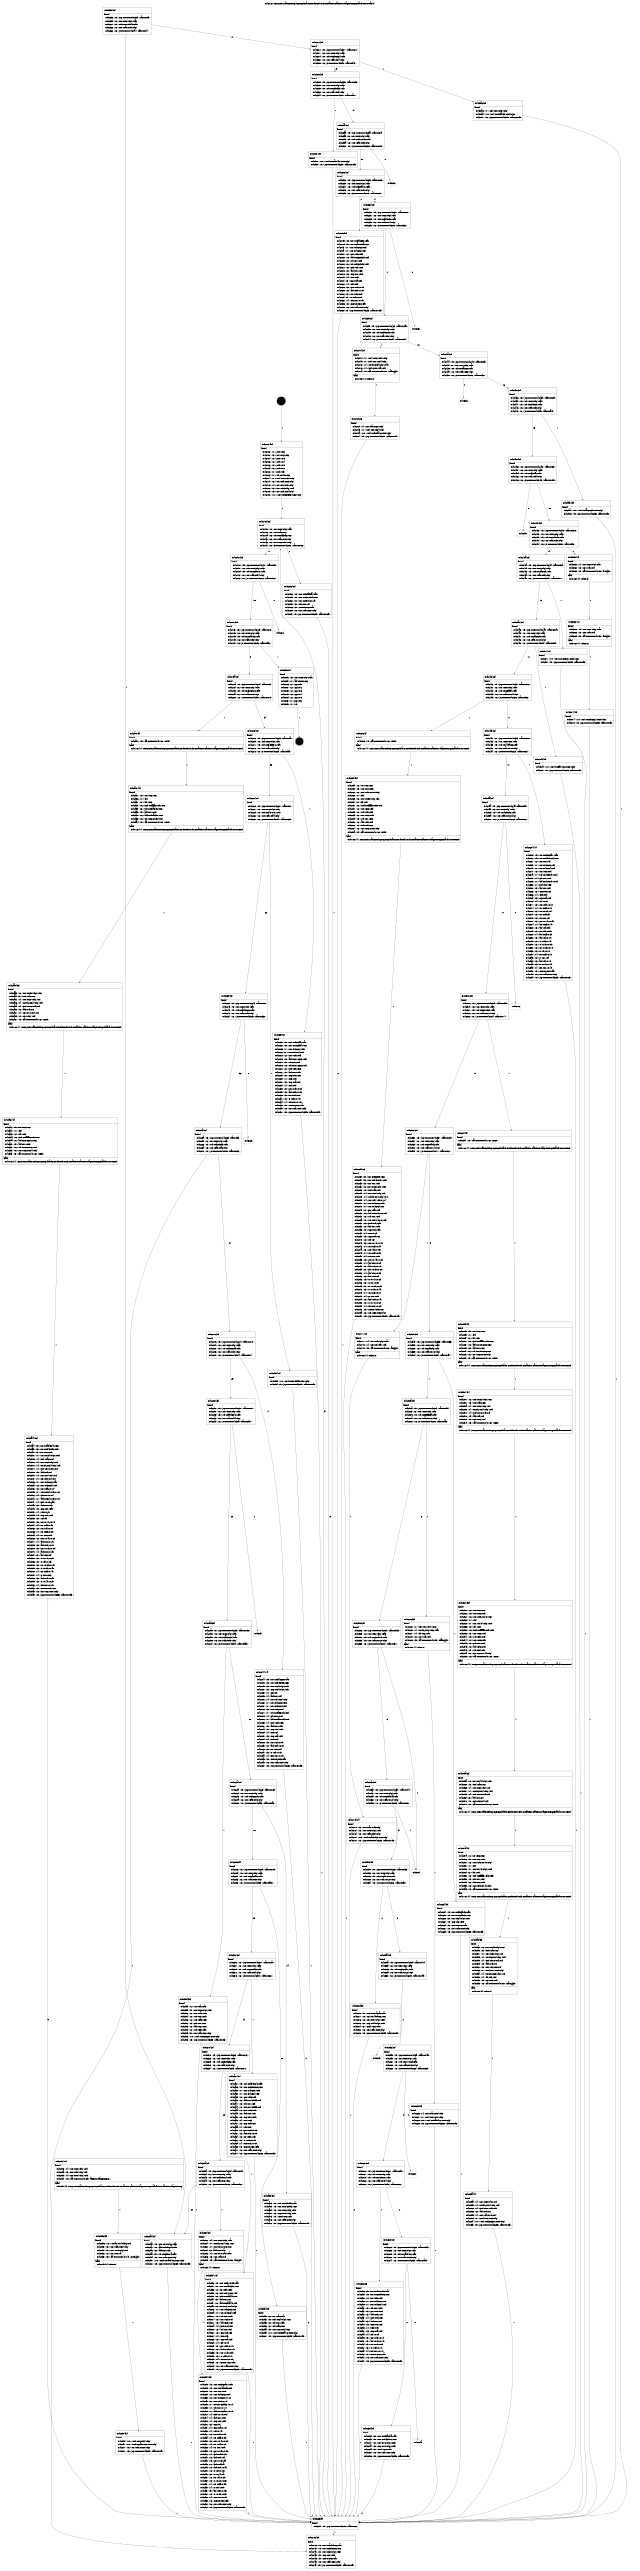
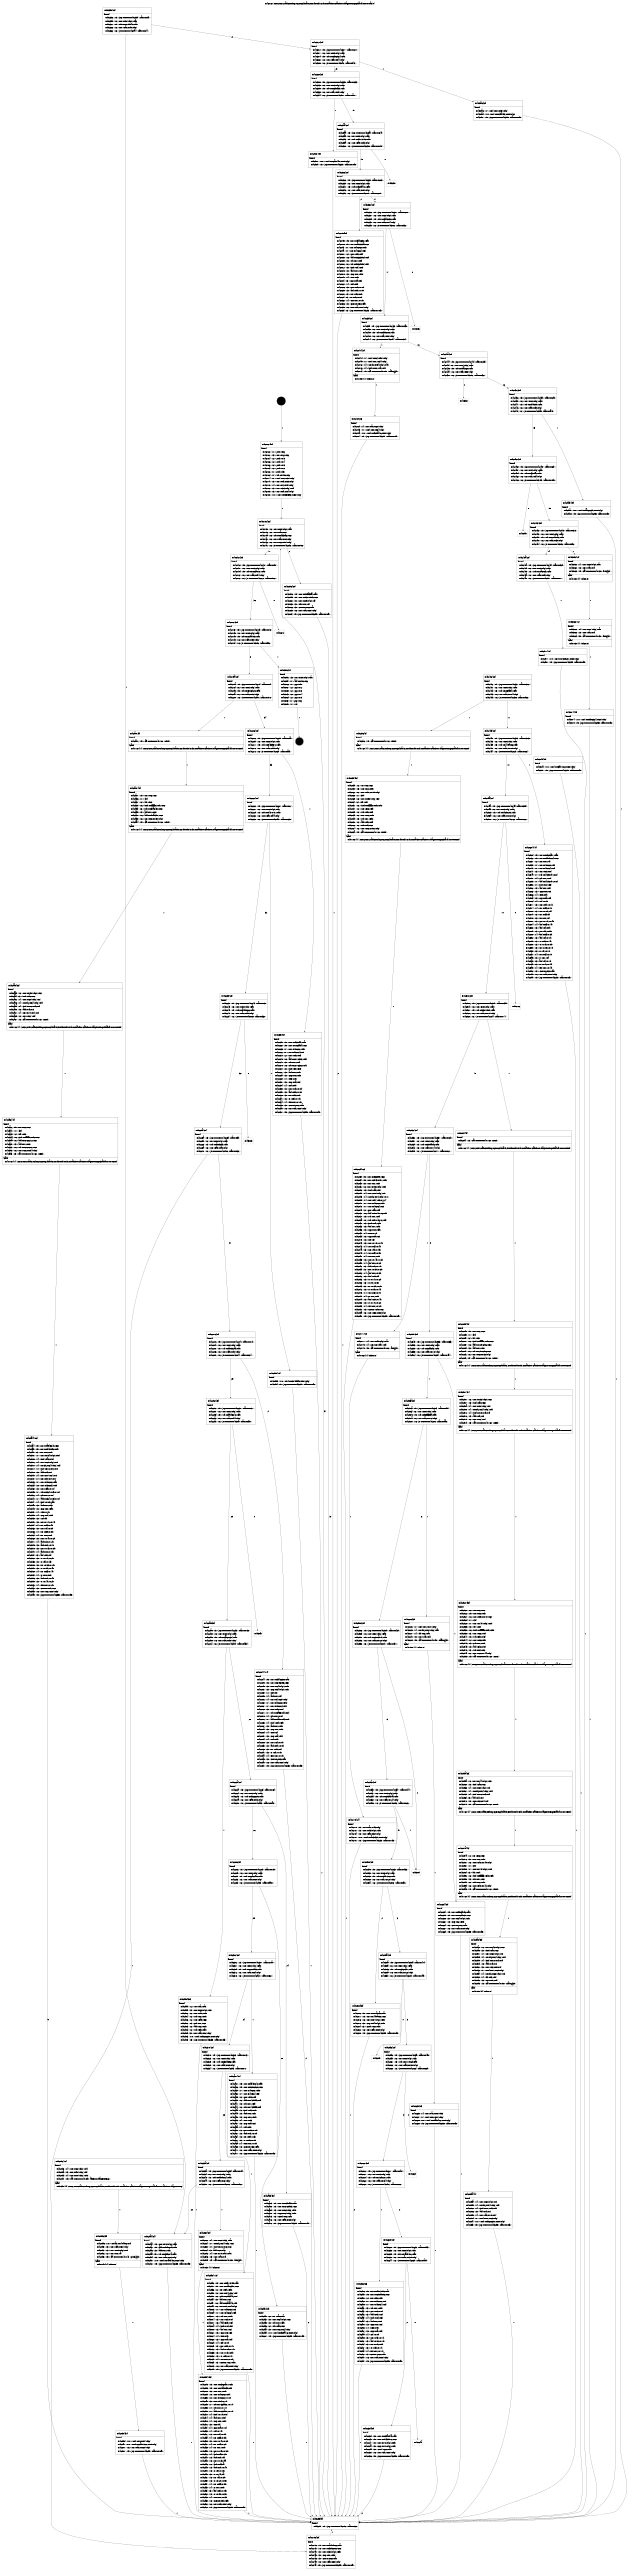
node "0x4024a6 [28]": removed
edge "0x4025da [28]" -> "0x4025f6 [28]": added, label "3"
edge "0x403255 [5]" -> "0x402796 [30]": reversed
